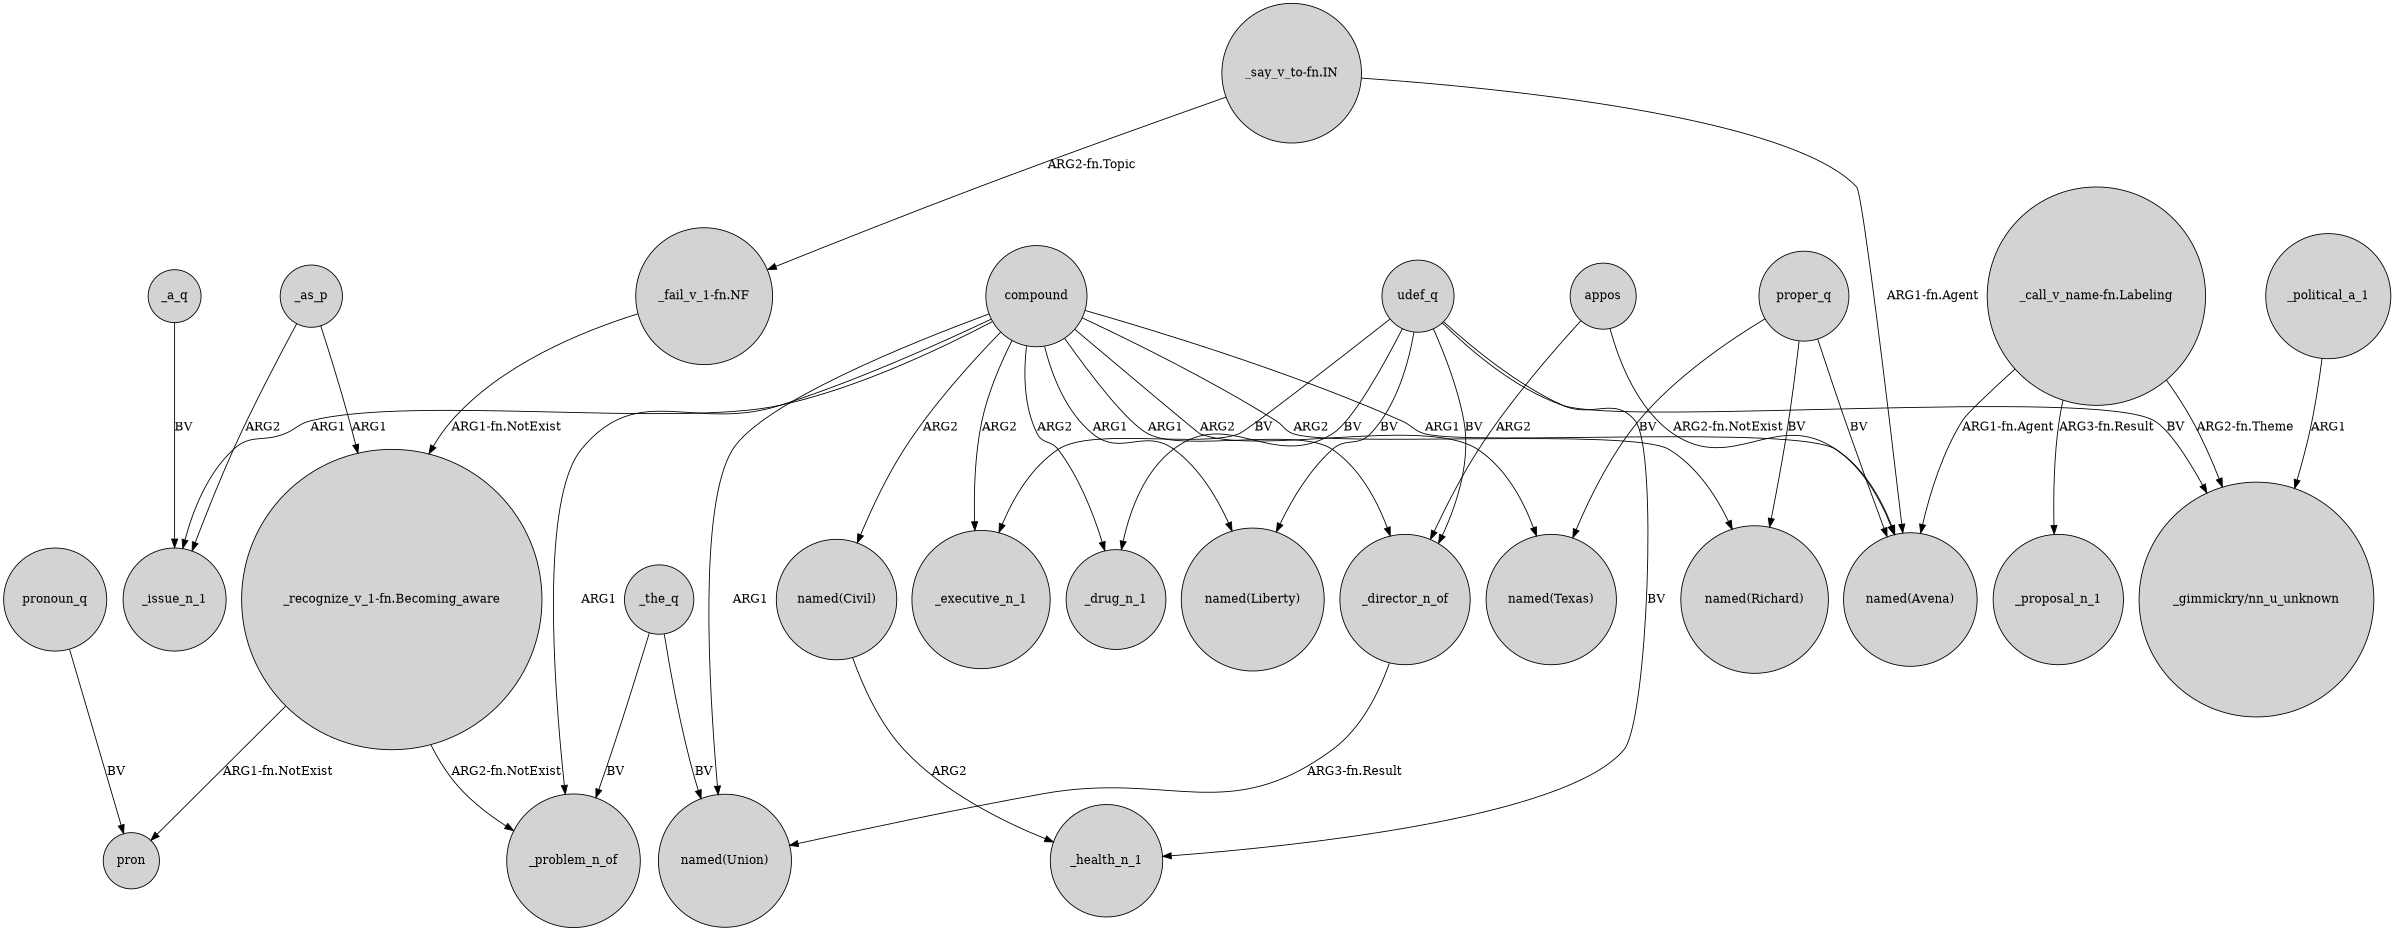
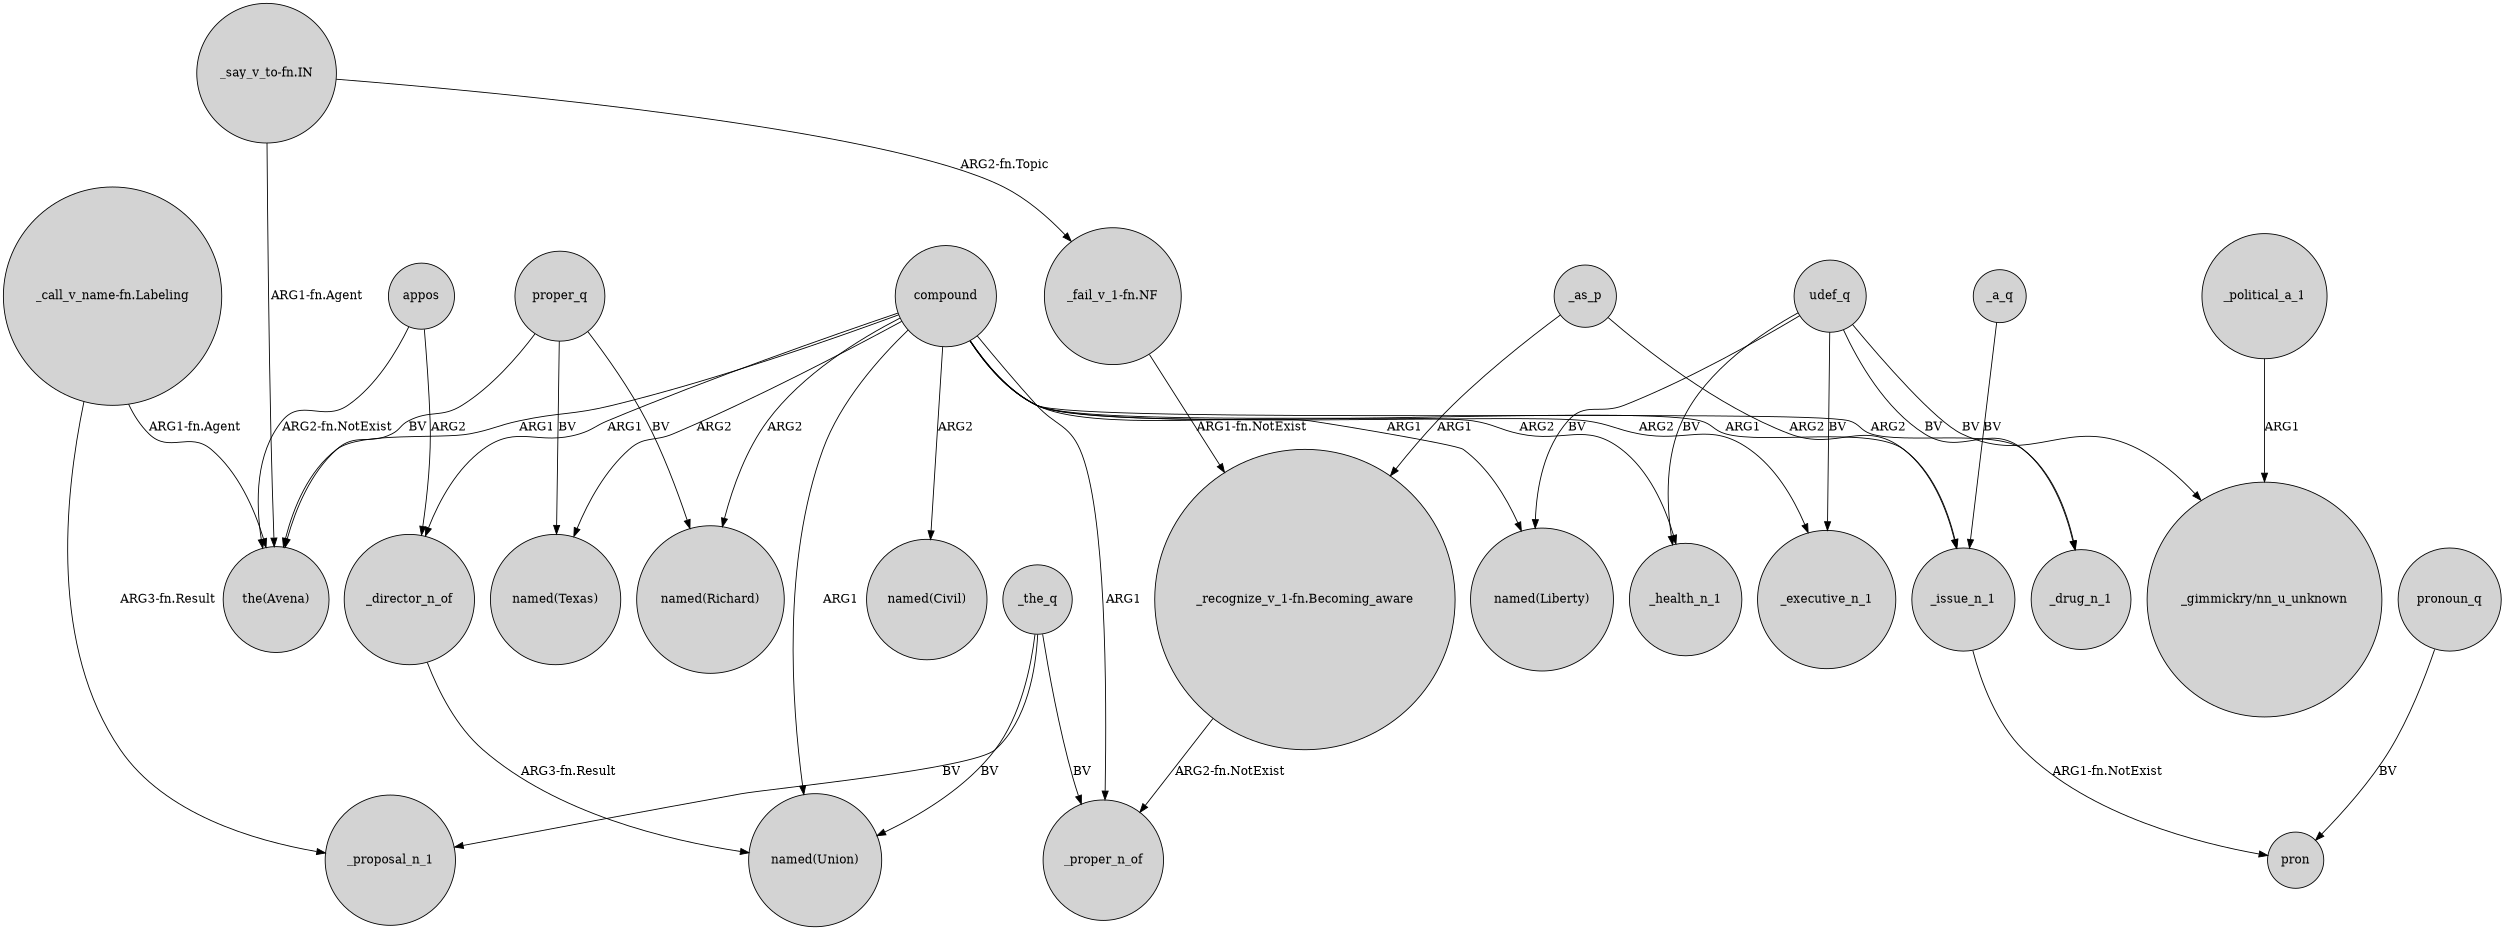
edge "_call_v_name-fn.Labeling" -> "_gimmickry/nn_u_unknown": removed, label "ARG2-fn.Theme"
edge "udef_q" -> "_director_n_of": removed, label "BV"
node "named(Avena)": label "named(Avena)" -> "the(Avena)"
edge "_recognize_v_1-fn.Becoming_aware" -> "pron": now "_issue_n_1" -> "pron"
edge "named(Civil)" -> "_health_n_1": now "compound" -> "_health_n_1"
edge "_the_q" -> "_proposal_n_1": added, label "BV"
node "_problem_n_of": label "_problem_n_of" -> "_proper_n_of"
